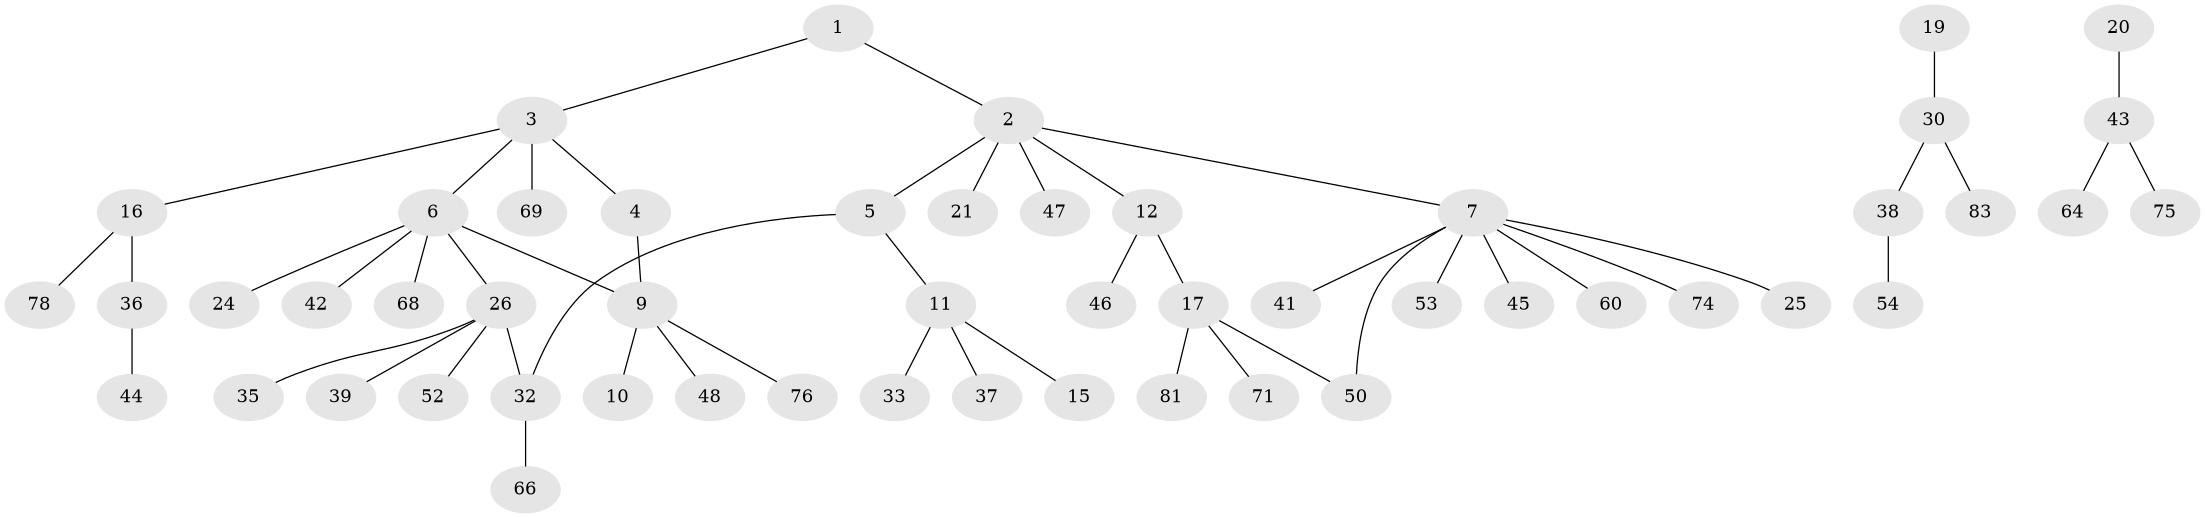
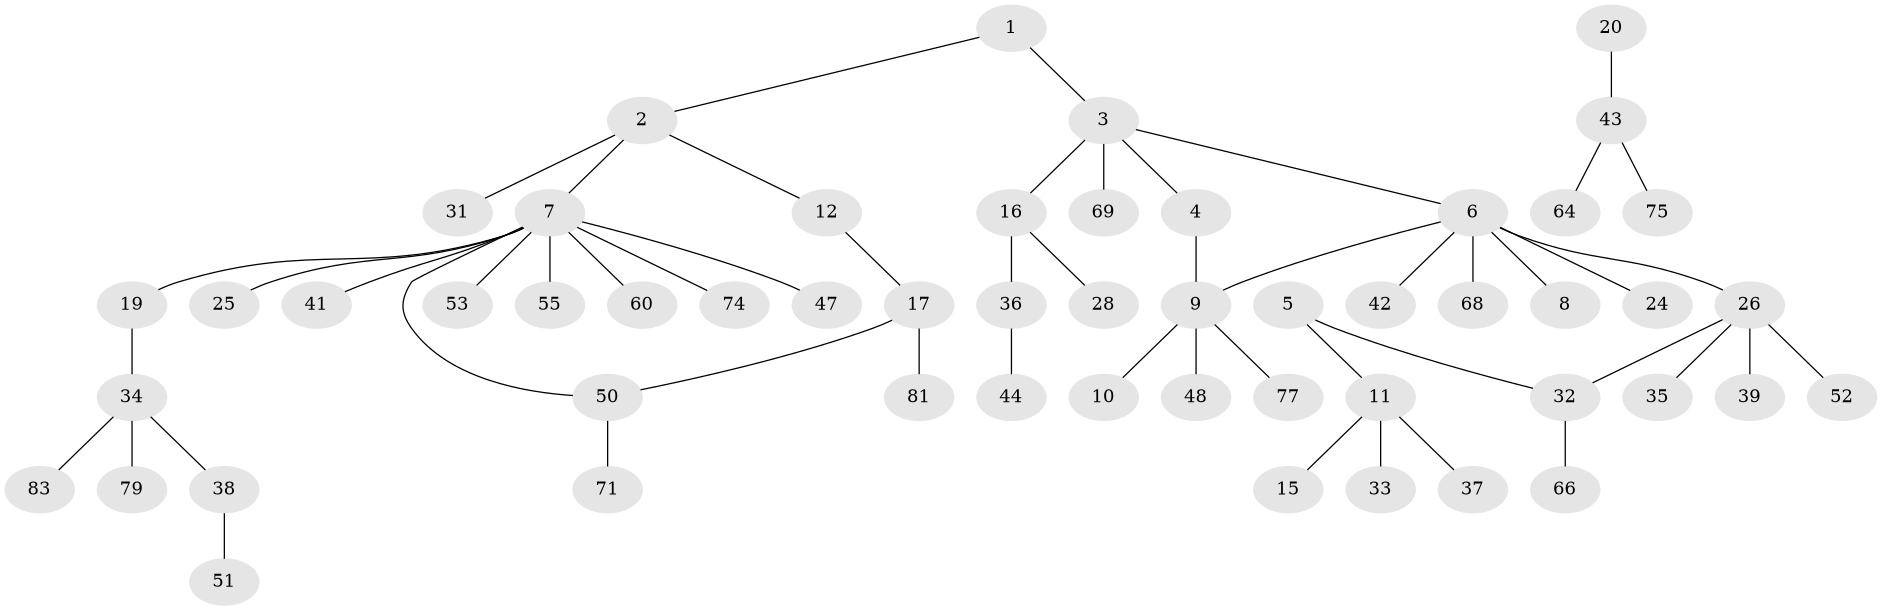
node "30": label "30" -> "34"
edge "2" -- "5": removed
edge "2" -- "47": now "7" -- "47"
node "21": label "21" -> "31"
edge "7" -- "19": added
node "78": label "78" -> "28"
node "46": removed
node "45": label "45" -> "55"
node "8": added
node "54": label "54" -> "51"
edge "17" -- "71": now "50" -- "71"
node "76": label "76" -> "77"
node "79": added
